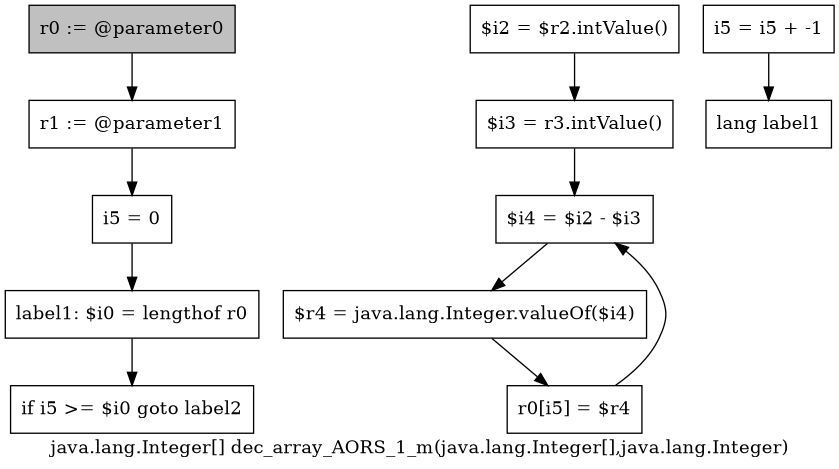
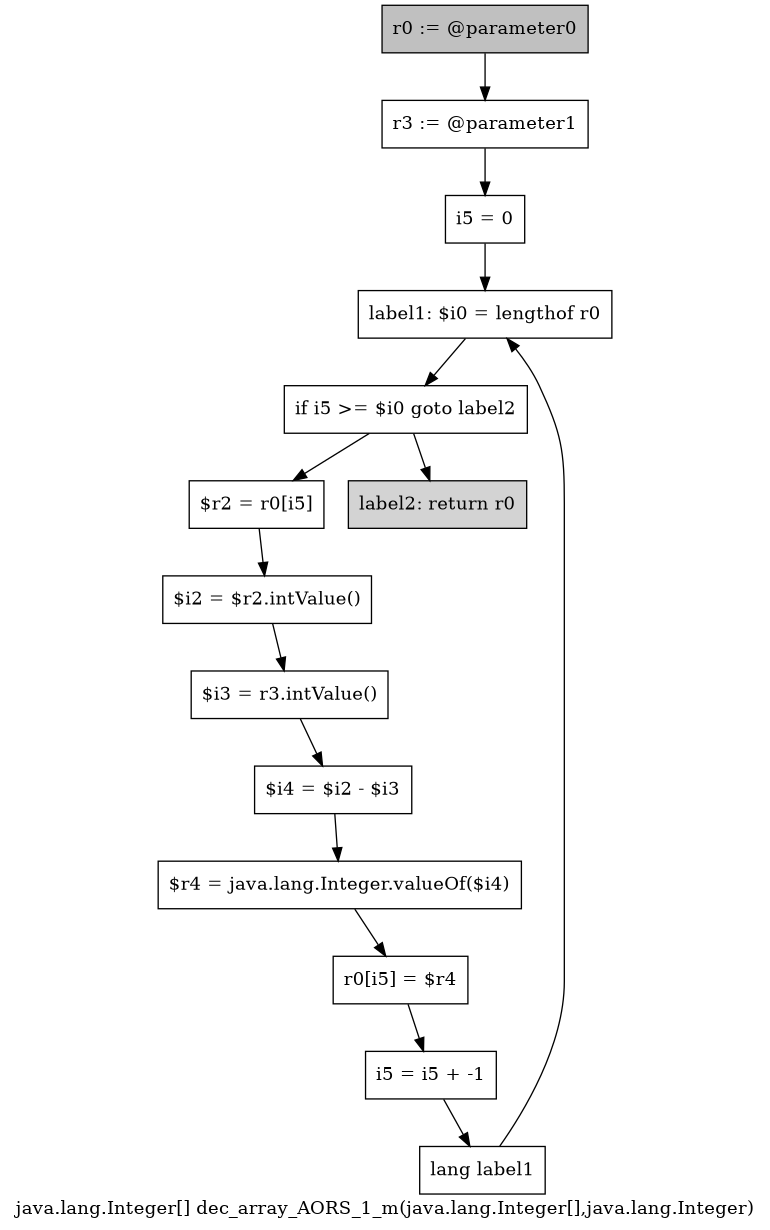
node "r1 := @parameter1": label "r1 := @parameter1" -> "r3 := @parameter1"
edge "r0[i5] = $r4" -> "$i4 = $i2 - $i3": now "r0[i5] = $r4" -> "i5 = i5 + -1"
node "$r2 = r0[i5]": added
node "label2: return r0": added
edge "lang label1" -> "label1: $i0 = lengthof r0": added
